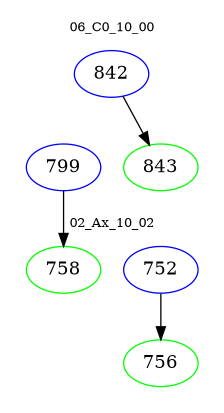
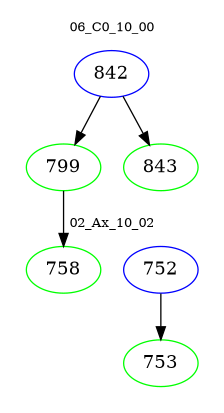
edge "842" -> "799": added
node "799": color blue -> green
node "756": label "756" -> "753"
